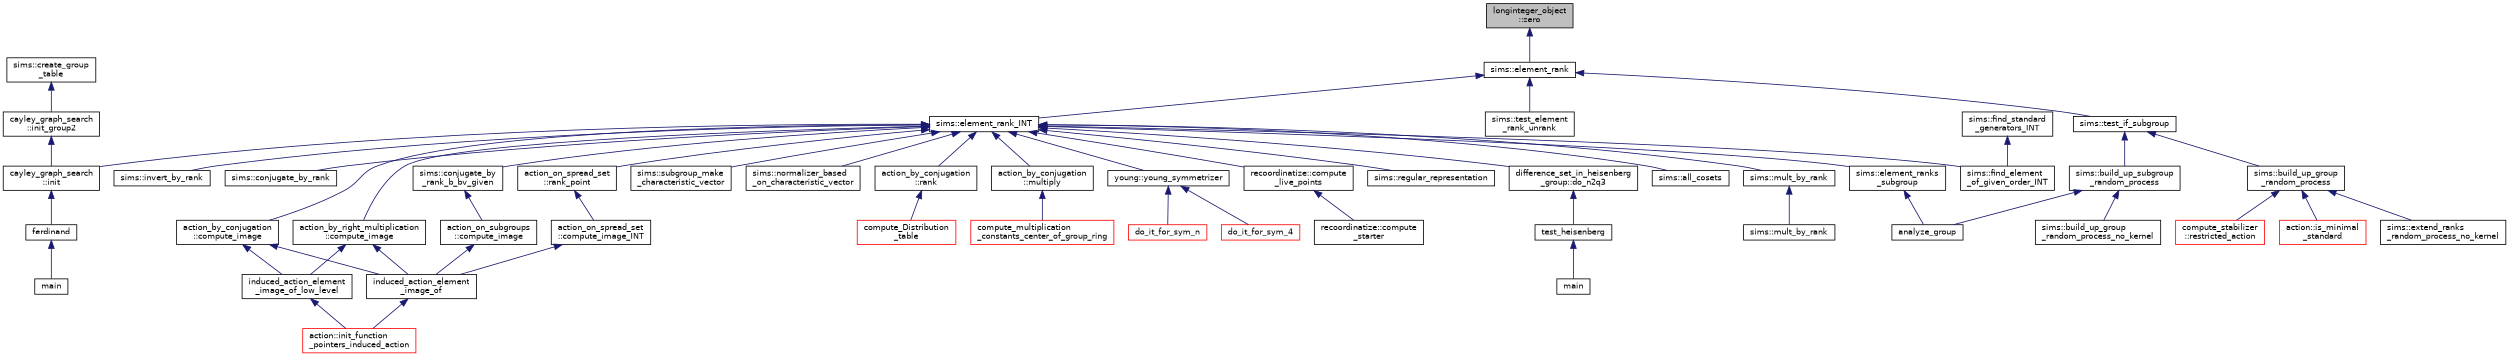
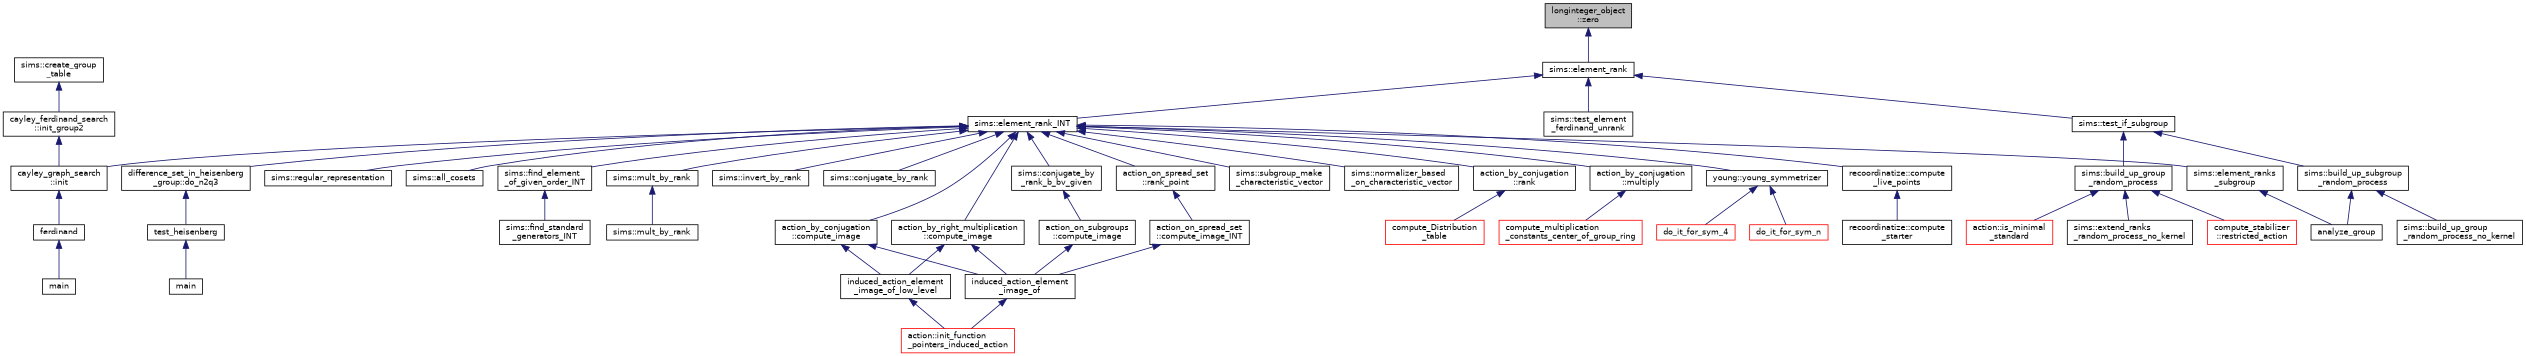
node "cayley_graph_search ::init_group2": label "cayley_graph_search ::init_group2" -> "cayley_ferdinand_search ::init_group2"
node "sims::test_element _rank_unrank": label "sims::test_element _rank_unrank" -> "sims::test_element _ferdinand_unrank"
edge "sims::find_element _of_given_order_INT" -> "sims::find_standard _generators_INT": reversed
